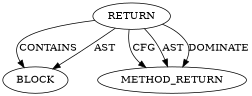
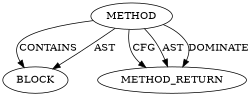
node "RETURN": label "RETURN" -> "METHOD"
